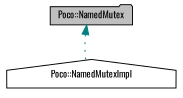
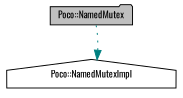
edge "Poco::NamedMutexImpl" -> "Poco::NamedMutex": reversed
